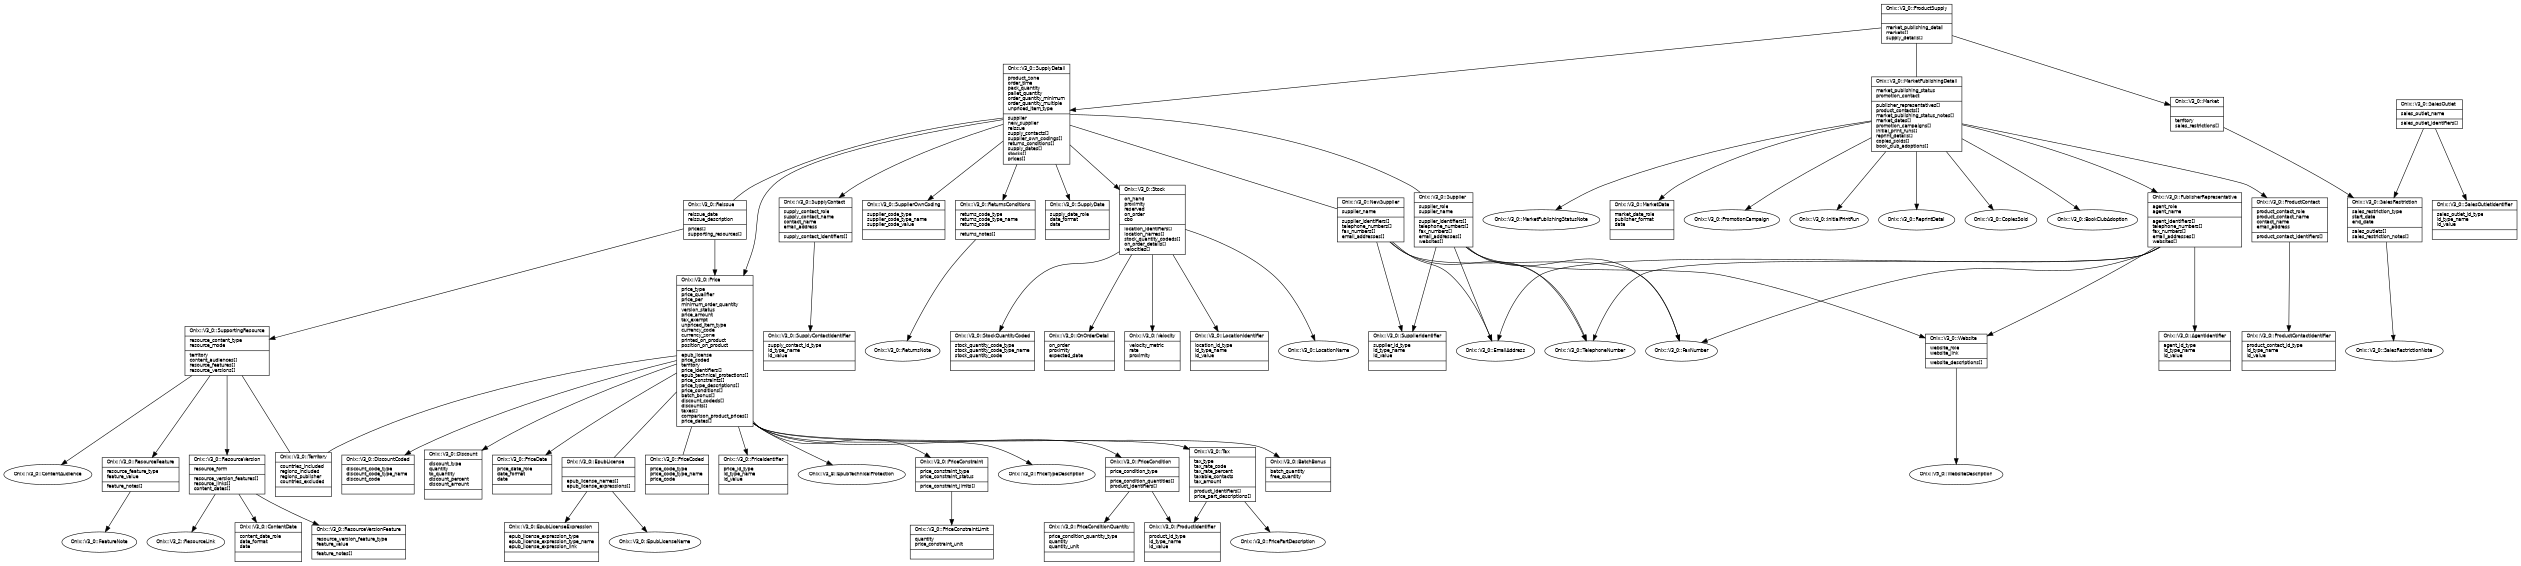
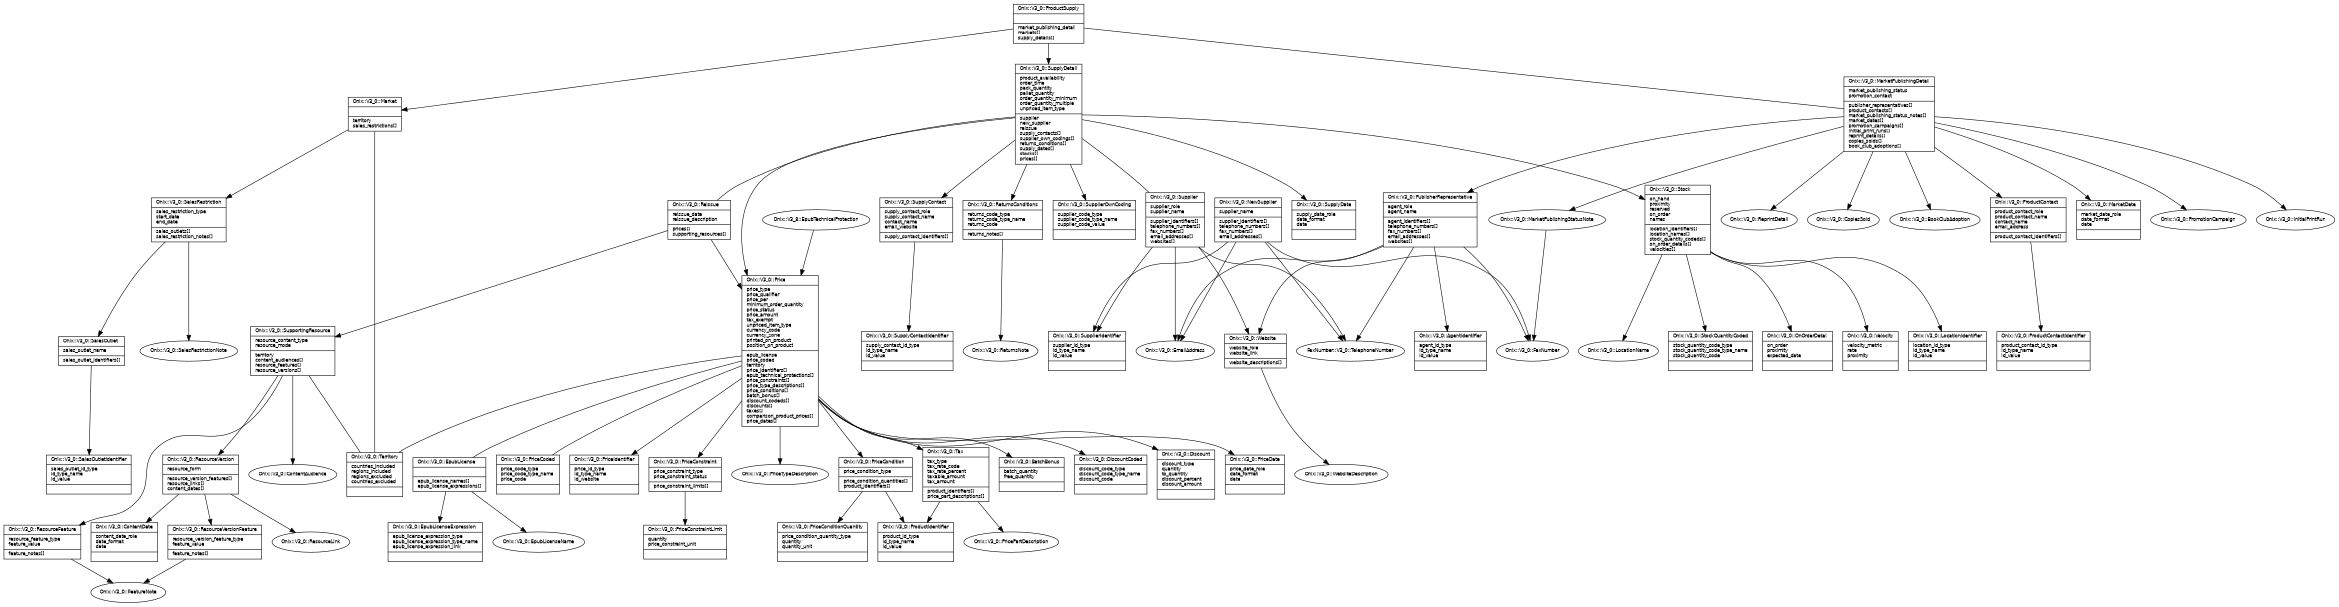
node "Onix::V3_0::SupplyDetail": text "product_zone" -> "product_availability"
edge "Onix::V3_0::SalesOutlet" -> "Onix::V3_0::SalesRestriction": reversed
edge "Onix::V3_0::SupplyDetail" -- "Onix::V3_0::NewSupplier": removed
node "Onix::V3_0::Stock": text "cbo" -> "names"
node "Onix::V3_0::MarketDate": text "publisher_format" -> "date_format"
node "Onix::V3_0::SupplyContact": text "email_address" -> "email_website"
edge "Onix::V3_0::Supplier" -> "Onix::V3_0::FaxNumber": now "Onix::V3_0::MarketPublishingStatusNote" -> "Onix::V3_0::FaxNumber"
edge "Onix::V3_0::Market" -- "Onix::V3_0::Territory": added
node "Onix::V3_0::Price": text "version_status" -> "price_status"
node "Onix::V3_0::TelephoneNumber": label "Onix::V3_0::TelephoneNumber" -> "FaxNumber::V3_0::TelephoneNumber"
edge "Onix::V3_0::Price" -> "Onix::V3_8::EpubTechnicalProtection": reversed
node "Onix::V9_0::WebsiteDescription": label "Onix::V9_0::WebsiteDescription" -> "Onix::V3_0::WebsiteDescription"
node "Onix::V3_0::Territory": text "regions_publisher" -> "regions_excluded"
node "Onix::V3_0::Tax": text "taxable_contacts" -> "taxable_amount"
node "Onix::V3_0::PriceIdentifier": text "id_value" -> "id_website"
node "Onix::V3_2::ResourceLink": label "Onix::V3_2::ResourceLink" -> "Onix::V3_0::ResourceLink"
edge "Onix::V3_0::ResourceVersionFeature" -> "Onix::V3_0::FeatureNote": added
